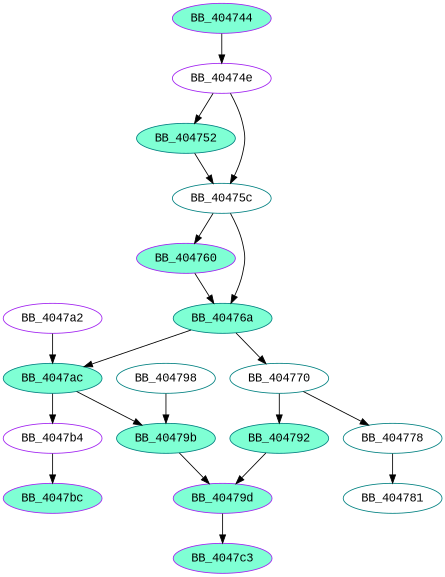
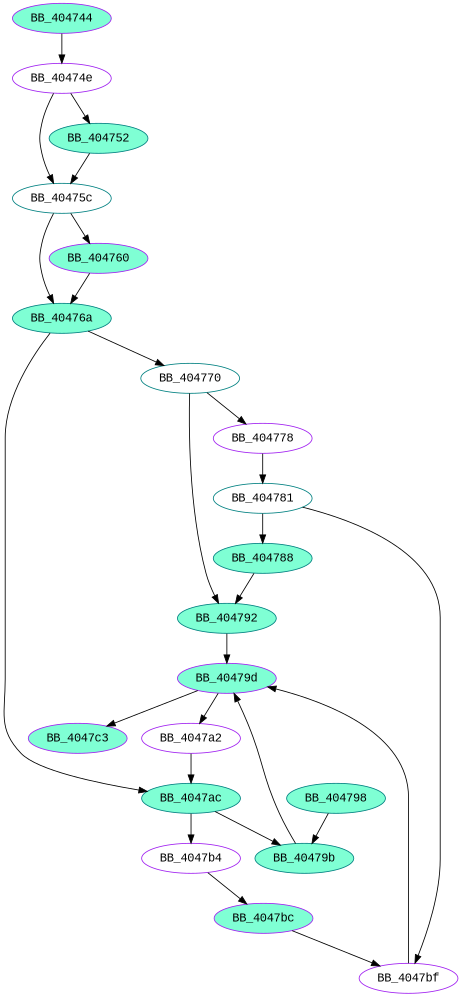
node "BB_404798": fillcolor white -> aquamarine
node "BB_404778": color teal -> purple
node "BB_404788": added
edge "BB_40479d" -> "BB_4047a2": added
node "BB_4047bf": added
